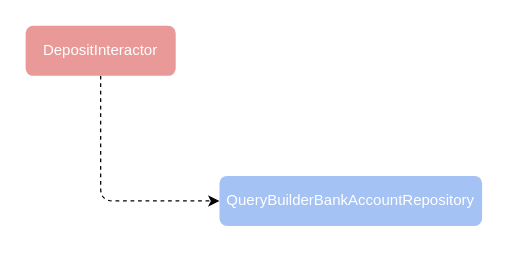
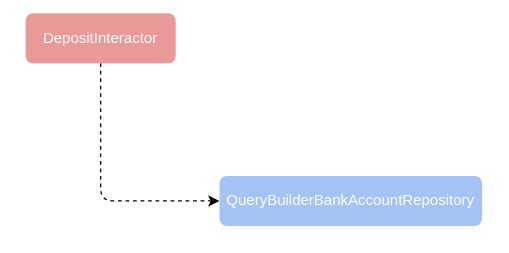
node "DepositInteractor": moved (101, 51) -> (101, 38)
